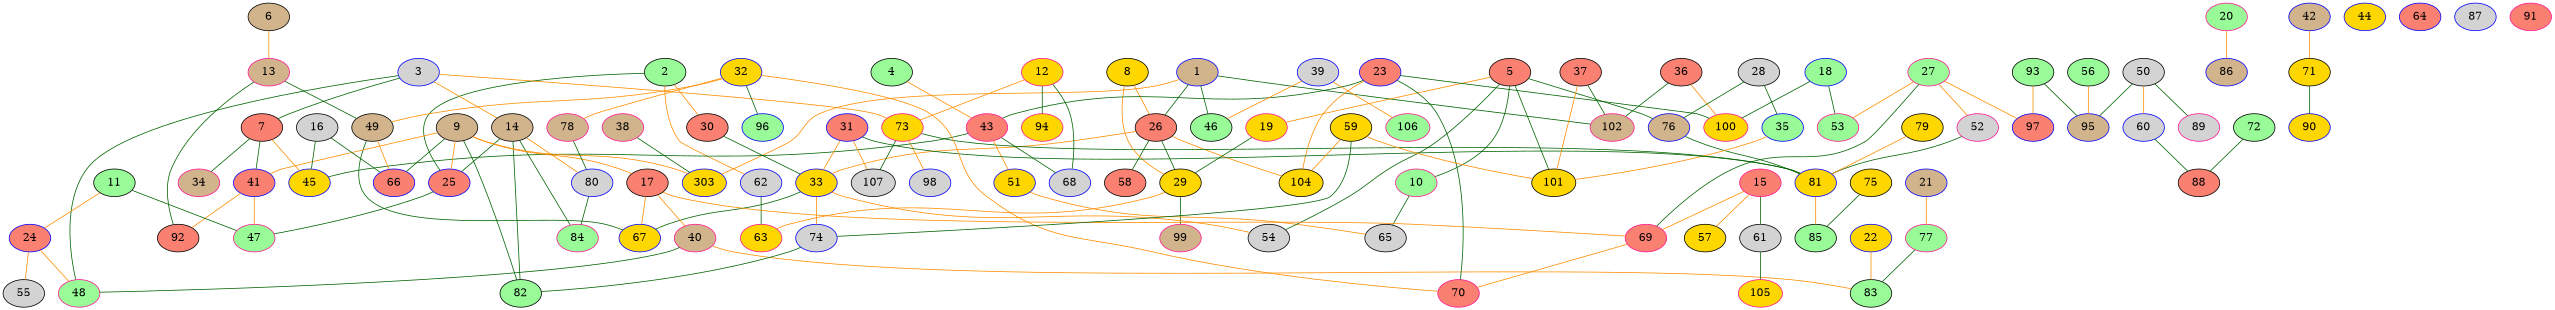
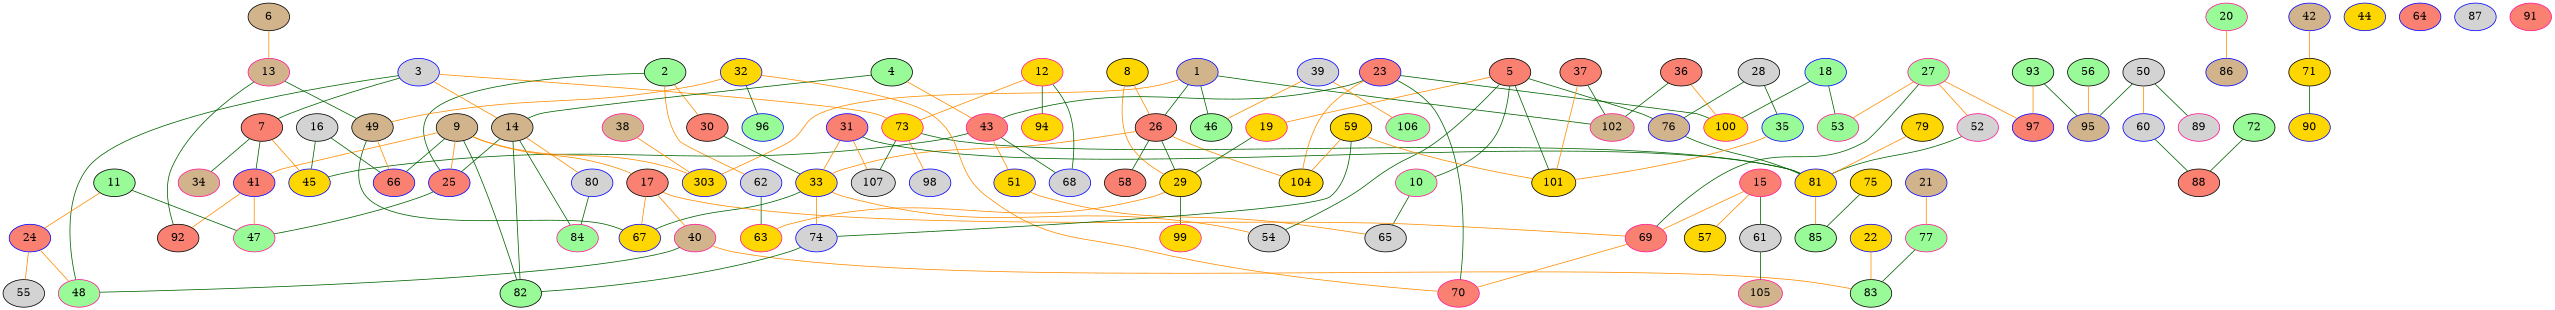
edge "4" -- "14": added
node "78": removed
edge "38" -- "303": color darkgreen -> darkorange
node "99": fillcolor tan -> gold
node "105": fillcolor gold -> tan
